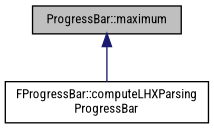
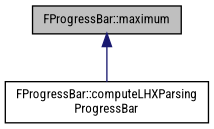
node "ProgressBar::maximum": label "ProgressBar::maximum" -> "FProgressBar::maximum"
